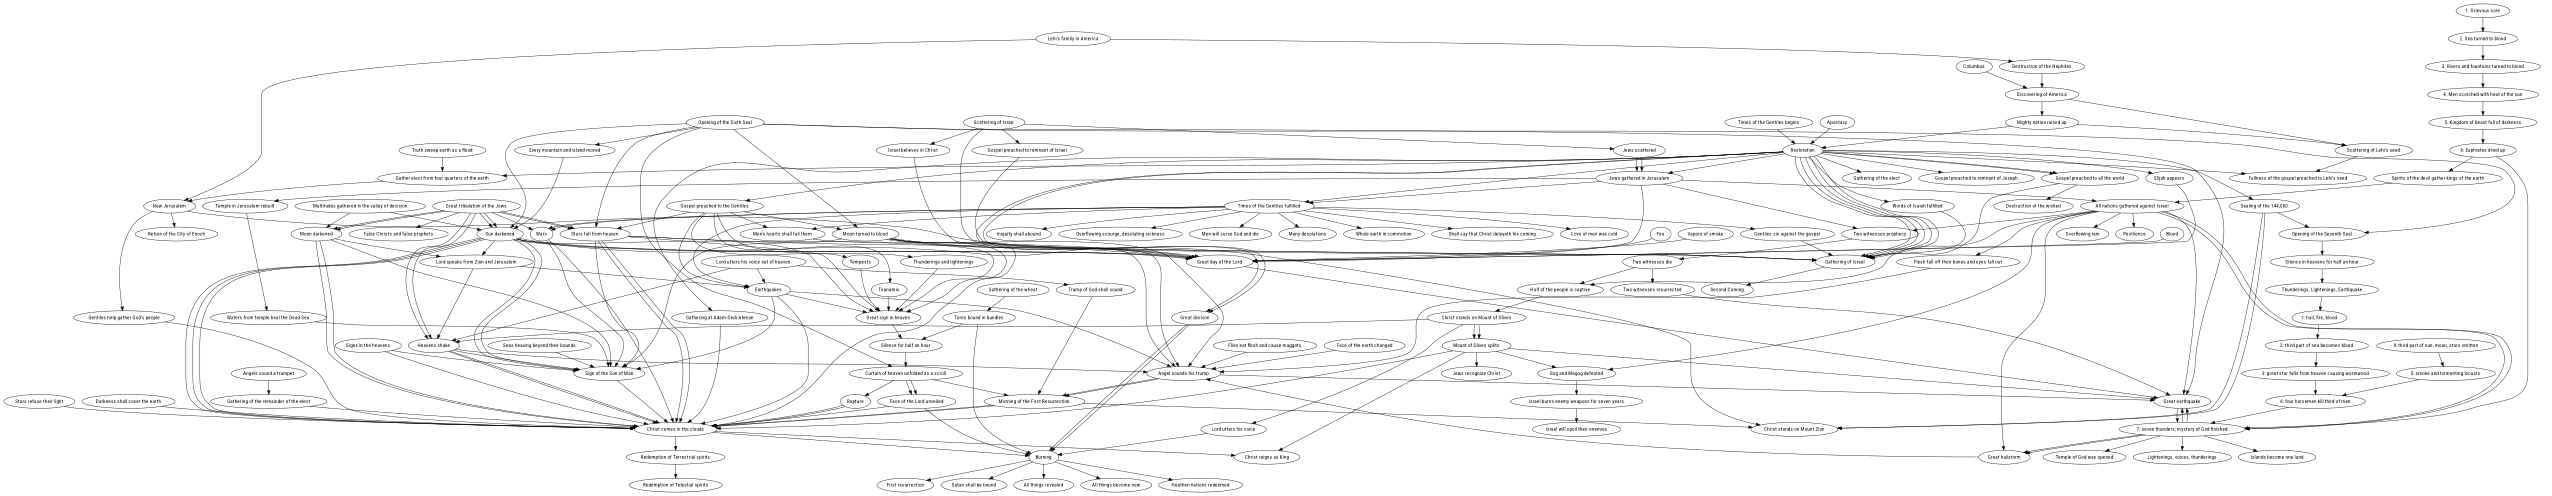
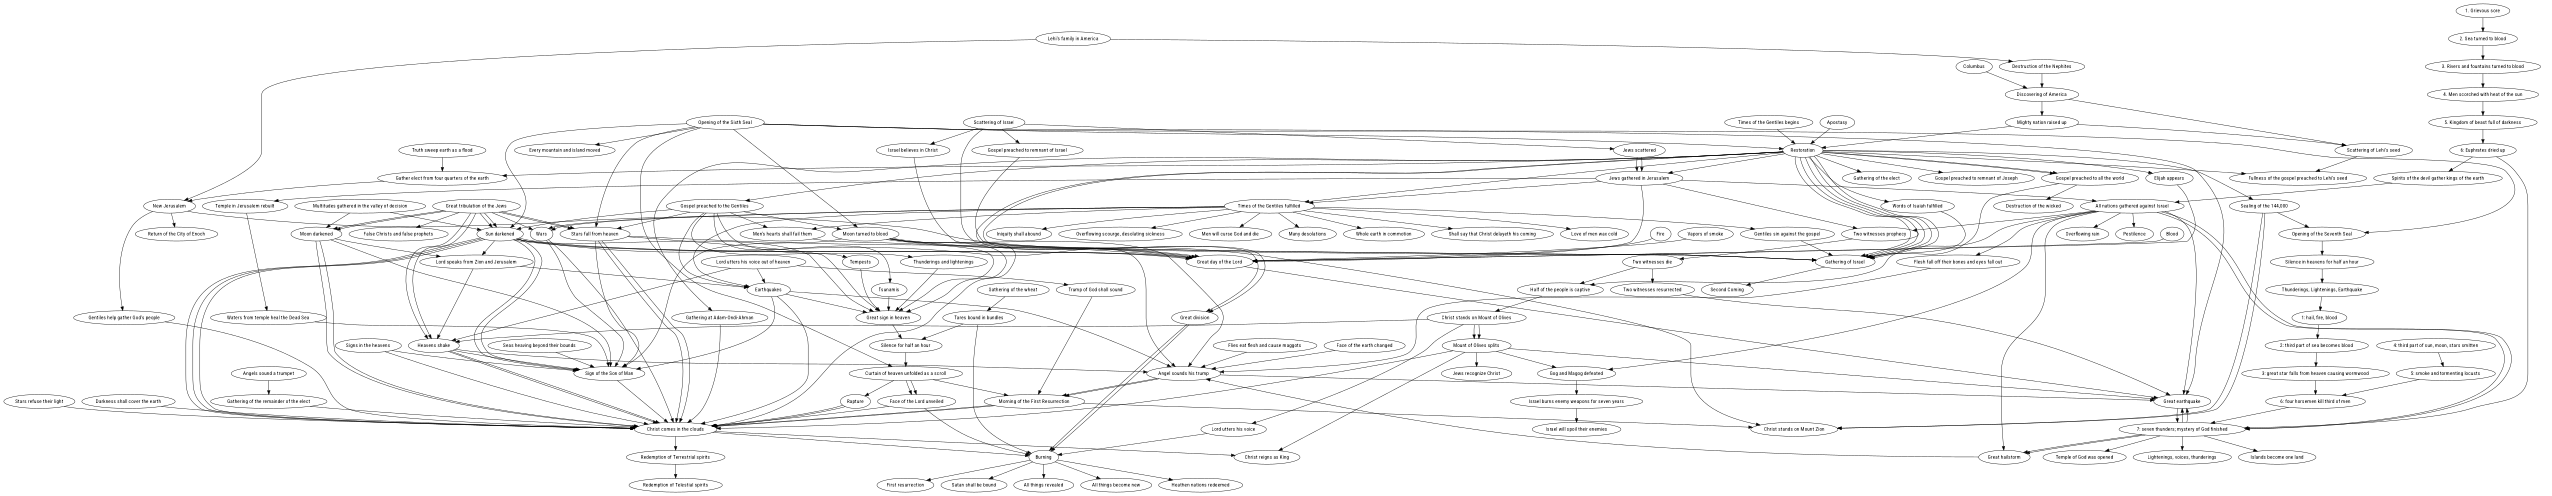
edge "Opening of the Sixth Seal" -> "Restoration": added
edge "Every mountain and island moved" -> "Sun darkened": now "Gospel preached to the Gentiles" -> "Sun darkened"
edge "Stars fall from heaven" -> "Angel sounds his trump": removed
